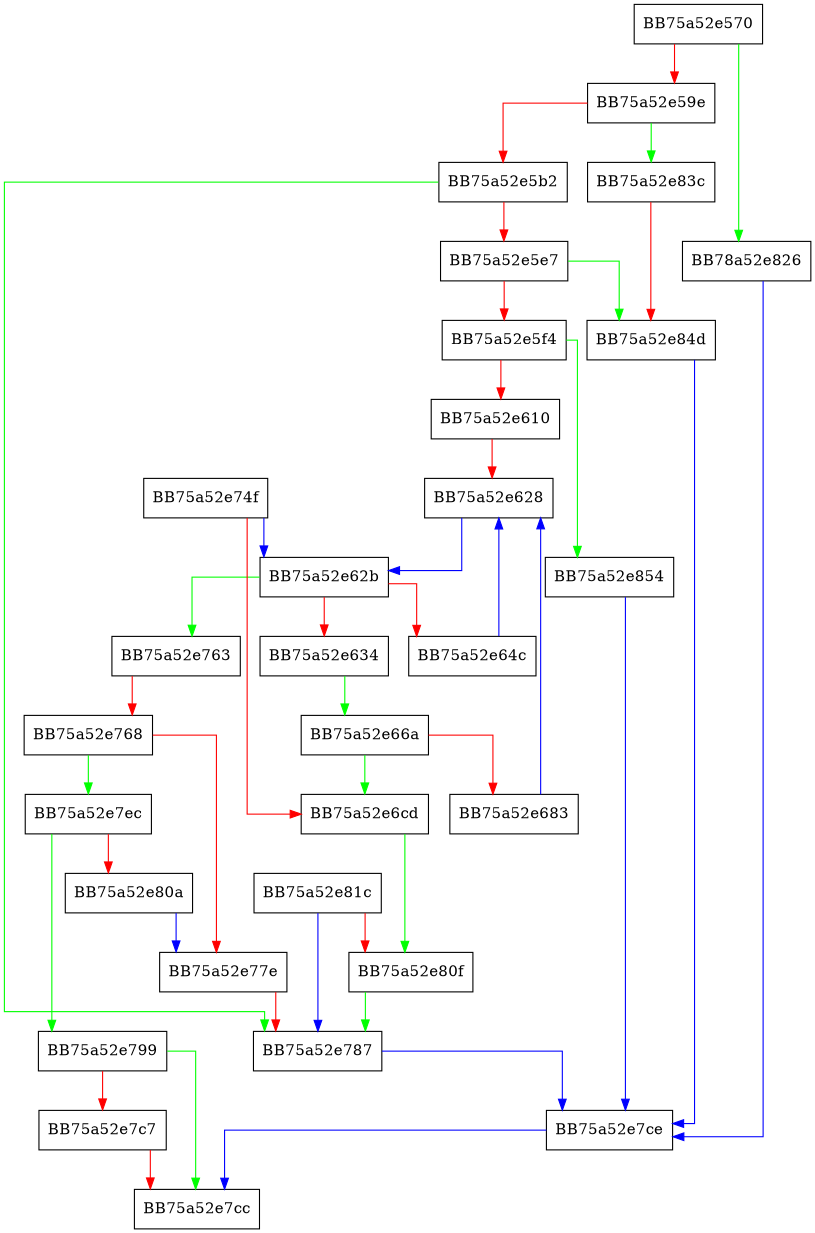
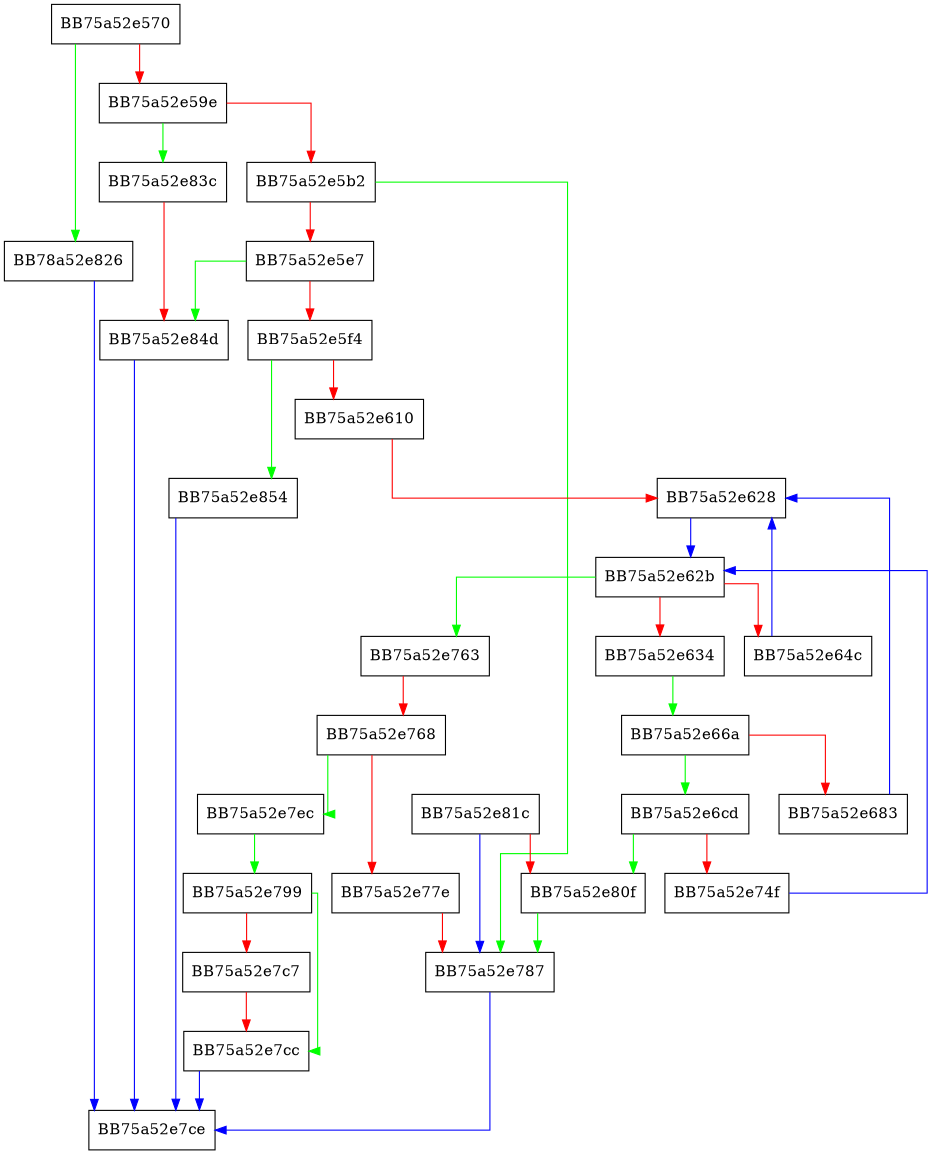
edge "BB75a52e74f" -> "BB75a52e6cd": reversed
node "BB75a52e80a": removed
edge "BB75a52e7ce" -> "BB75a52e7cc": reversed
